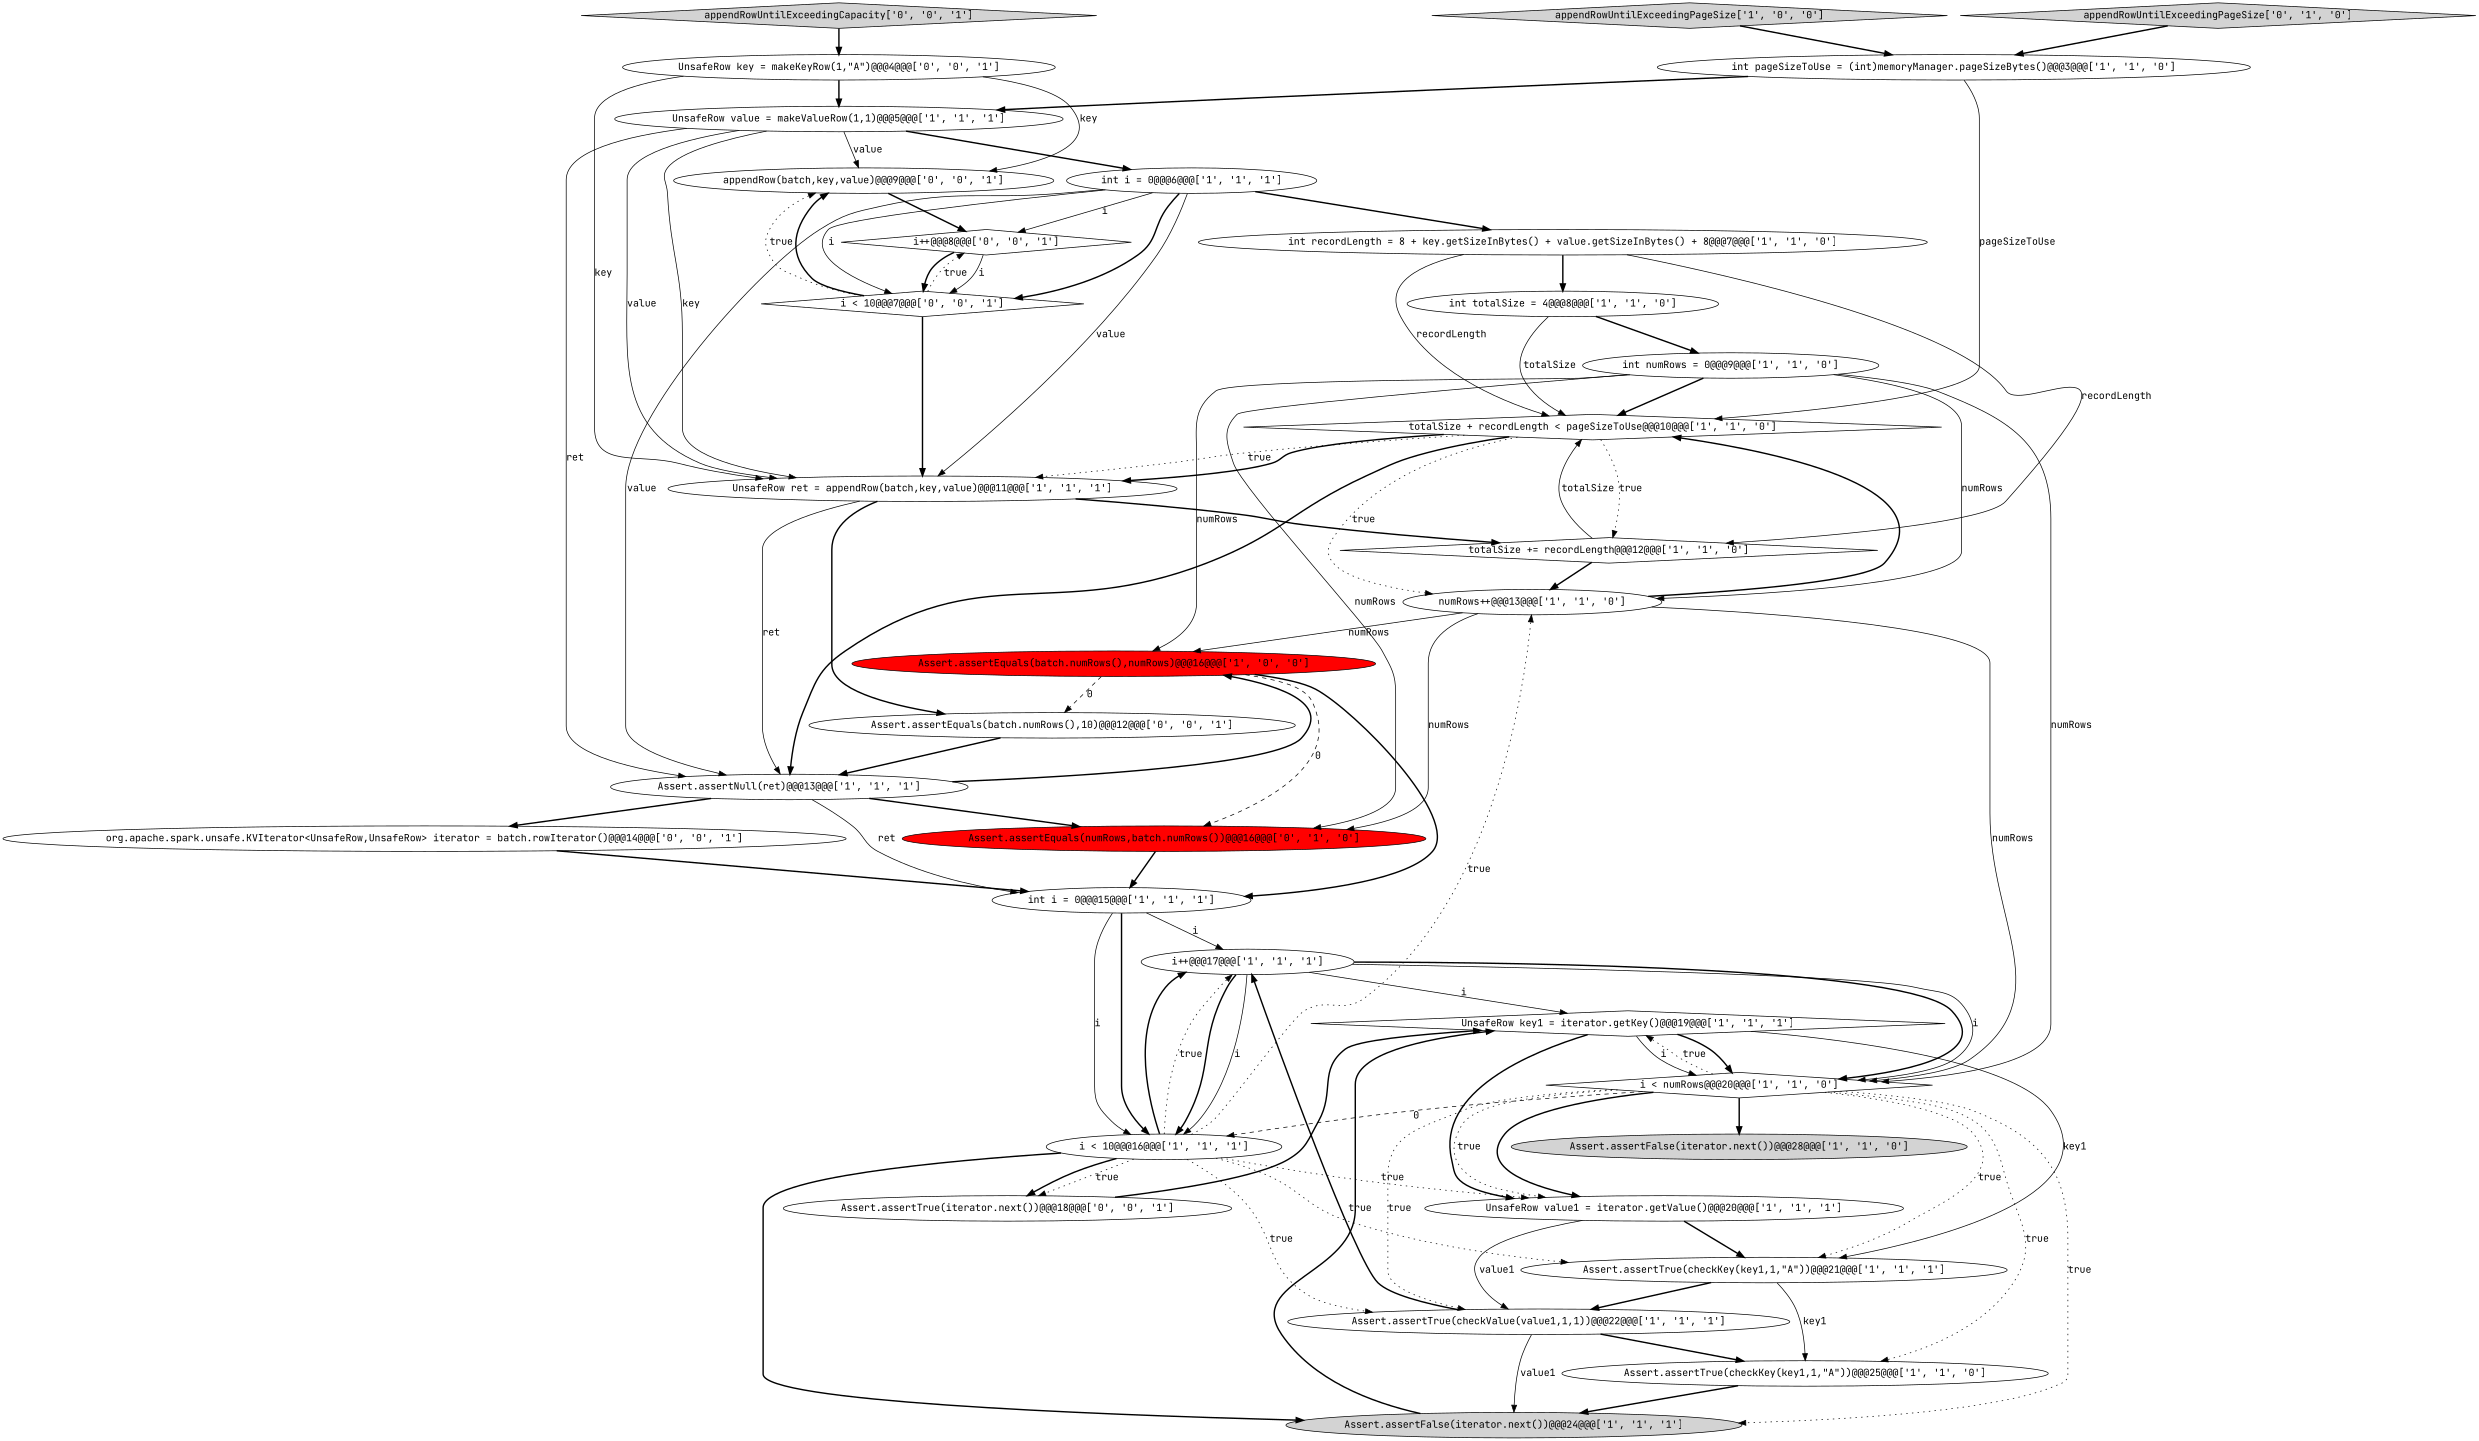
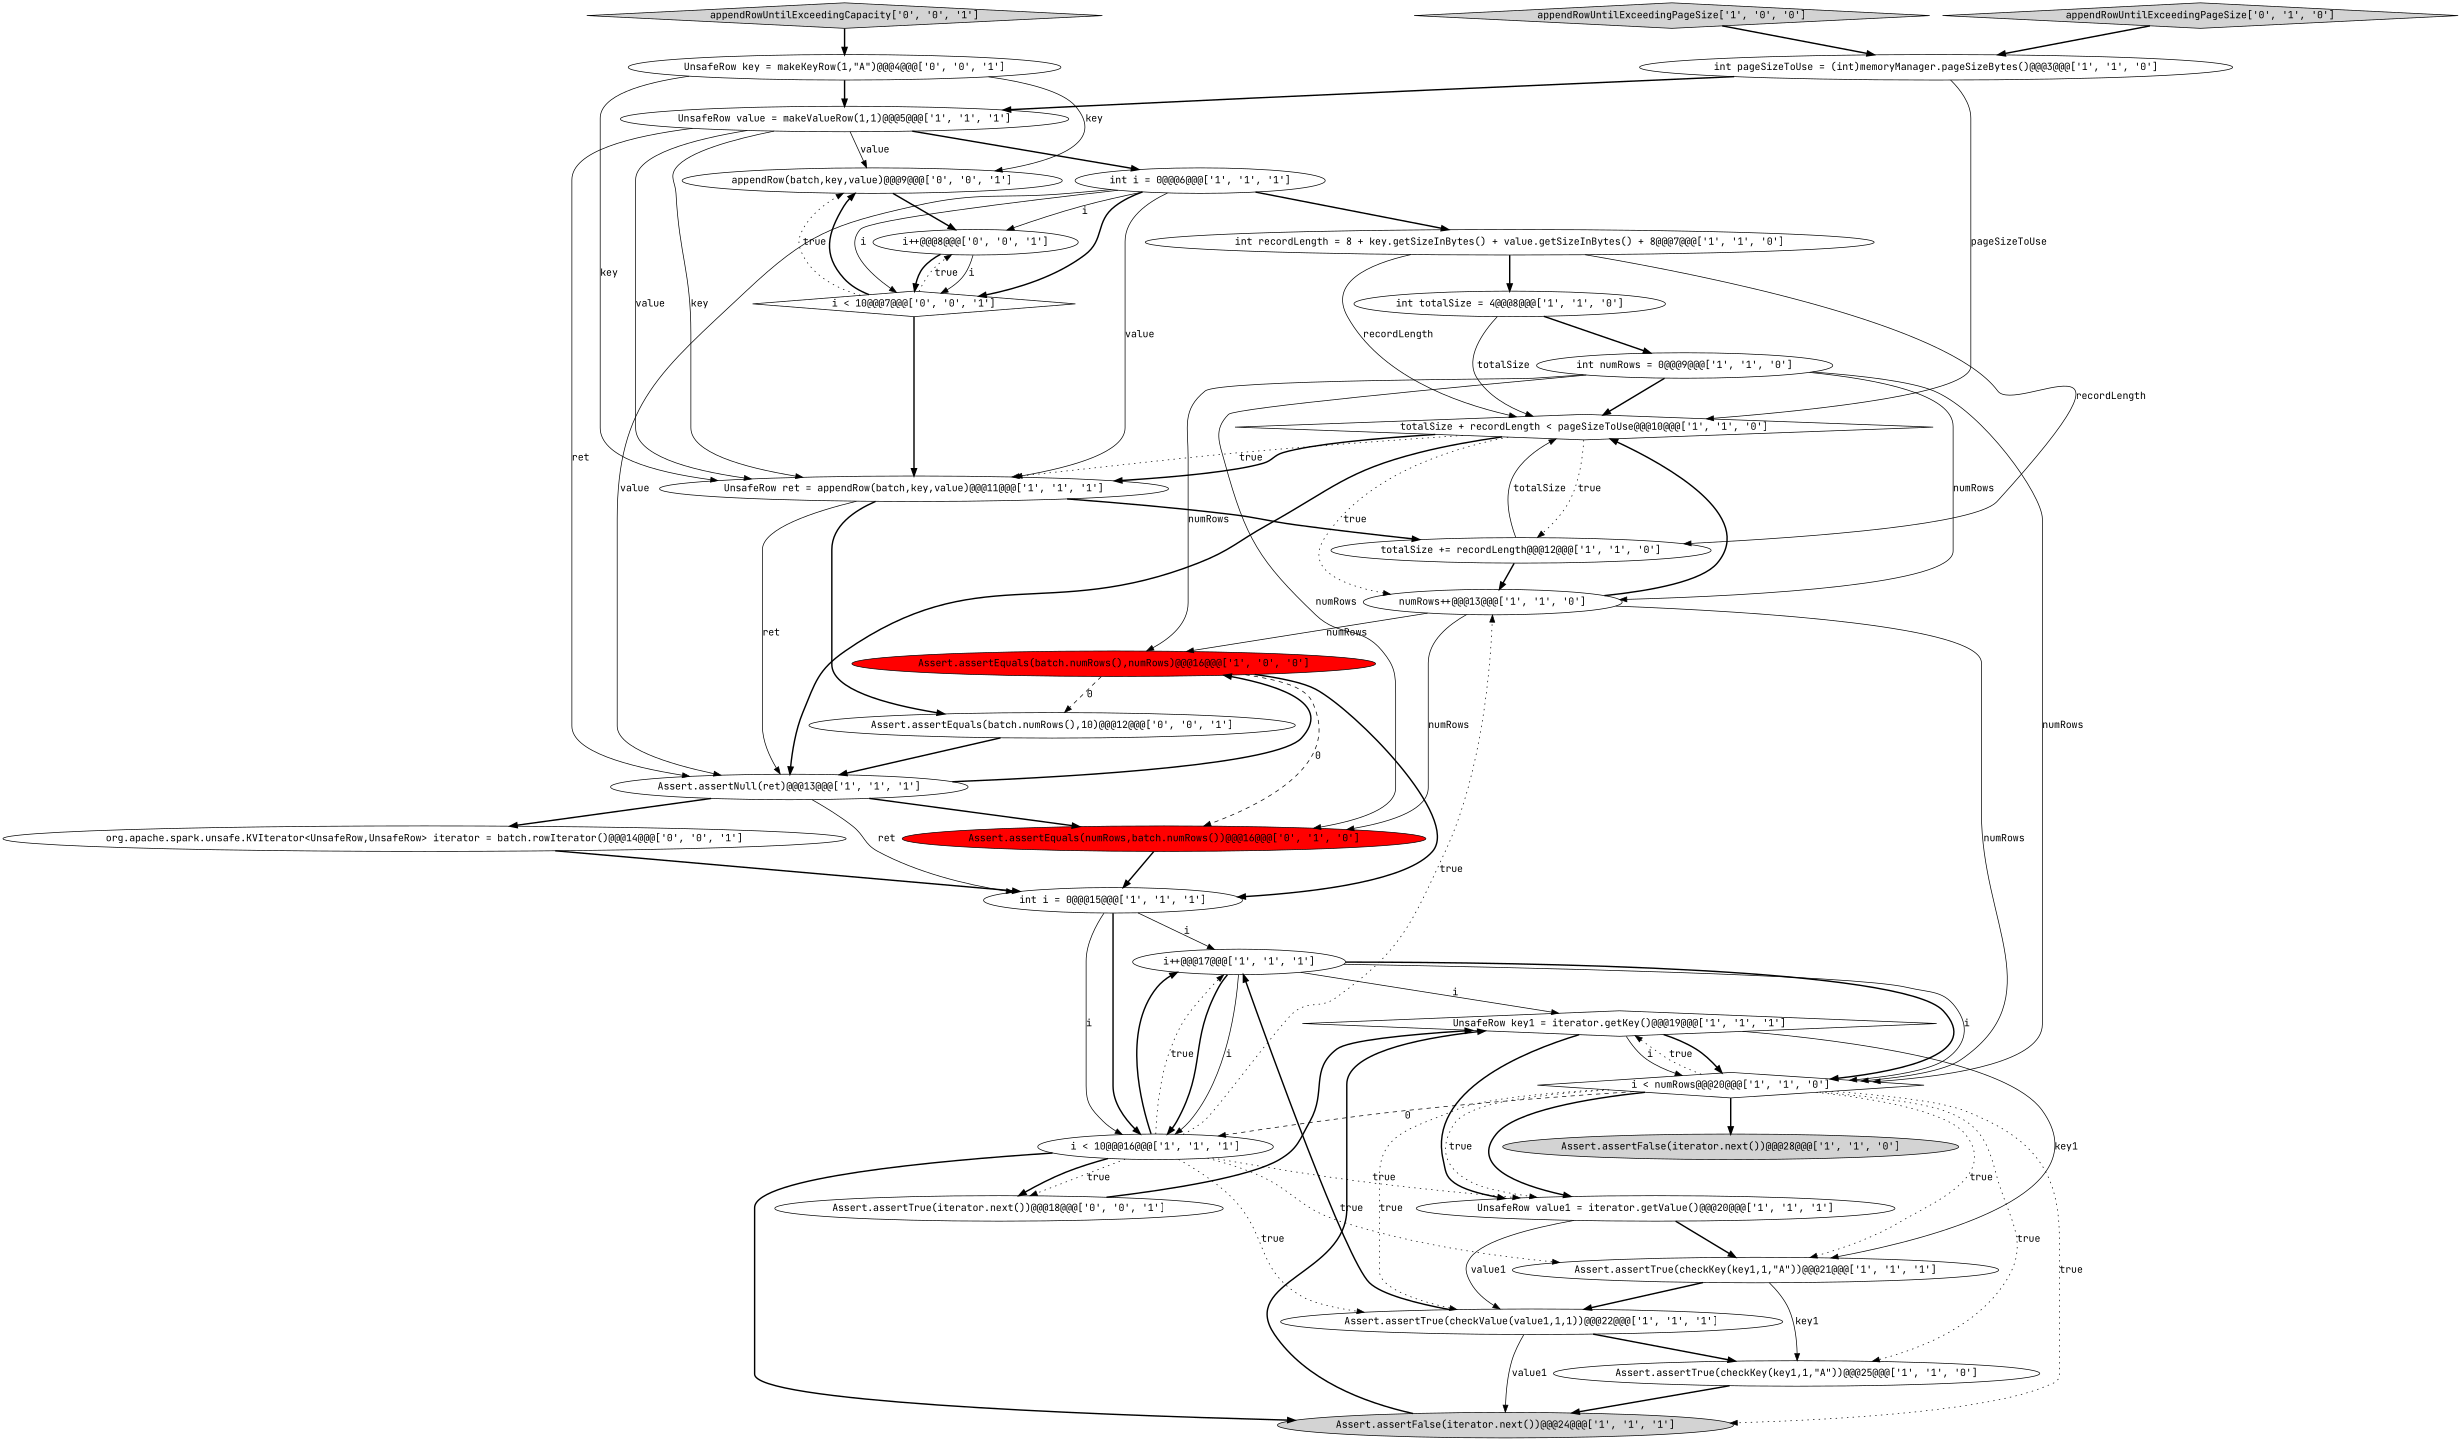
node "i++@@@8@@@['0', '0', '1']": shape diamond -> ellipse
node "totalSize += recordLength@@@12@@@['1', '1', '0']": shape diamond -> ellipse
